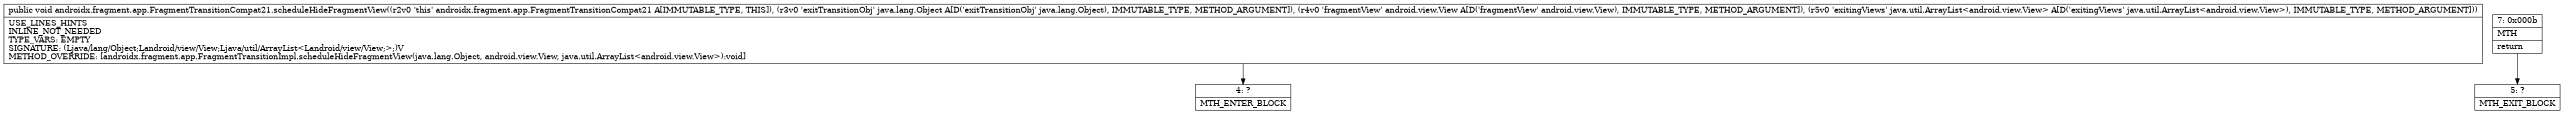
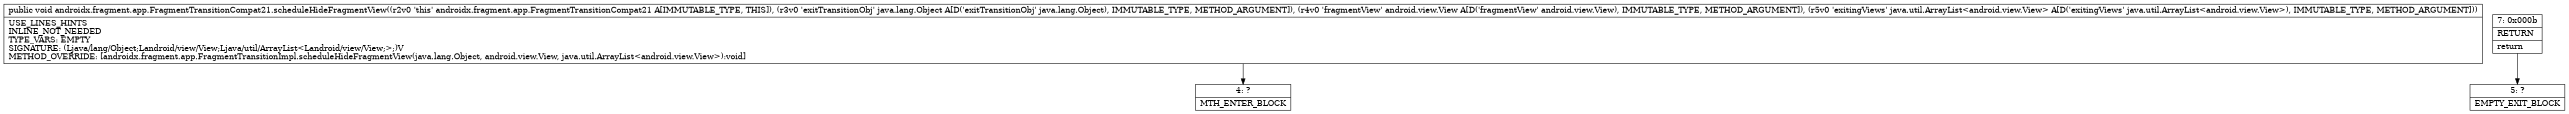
node "7: 0x000b": text "MTH" -> "RETURN"
node "5: ?": text "MTH_EXIT_BLOCK" -> "EMPTY_EXIT_BLOCK"
